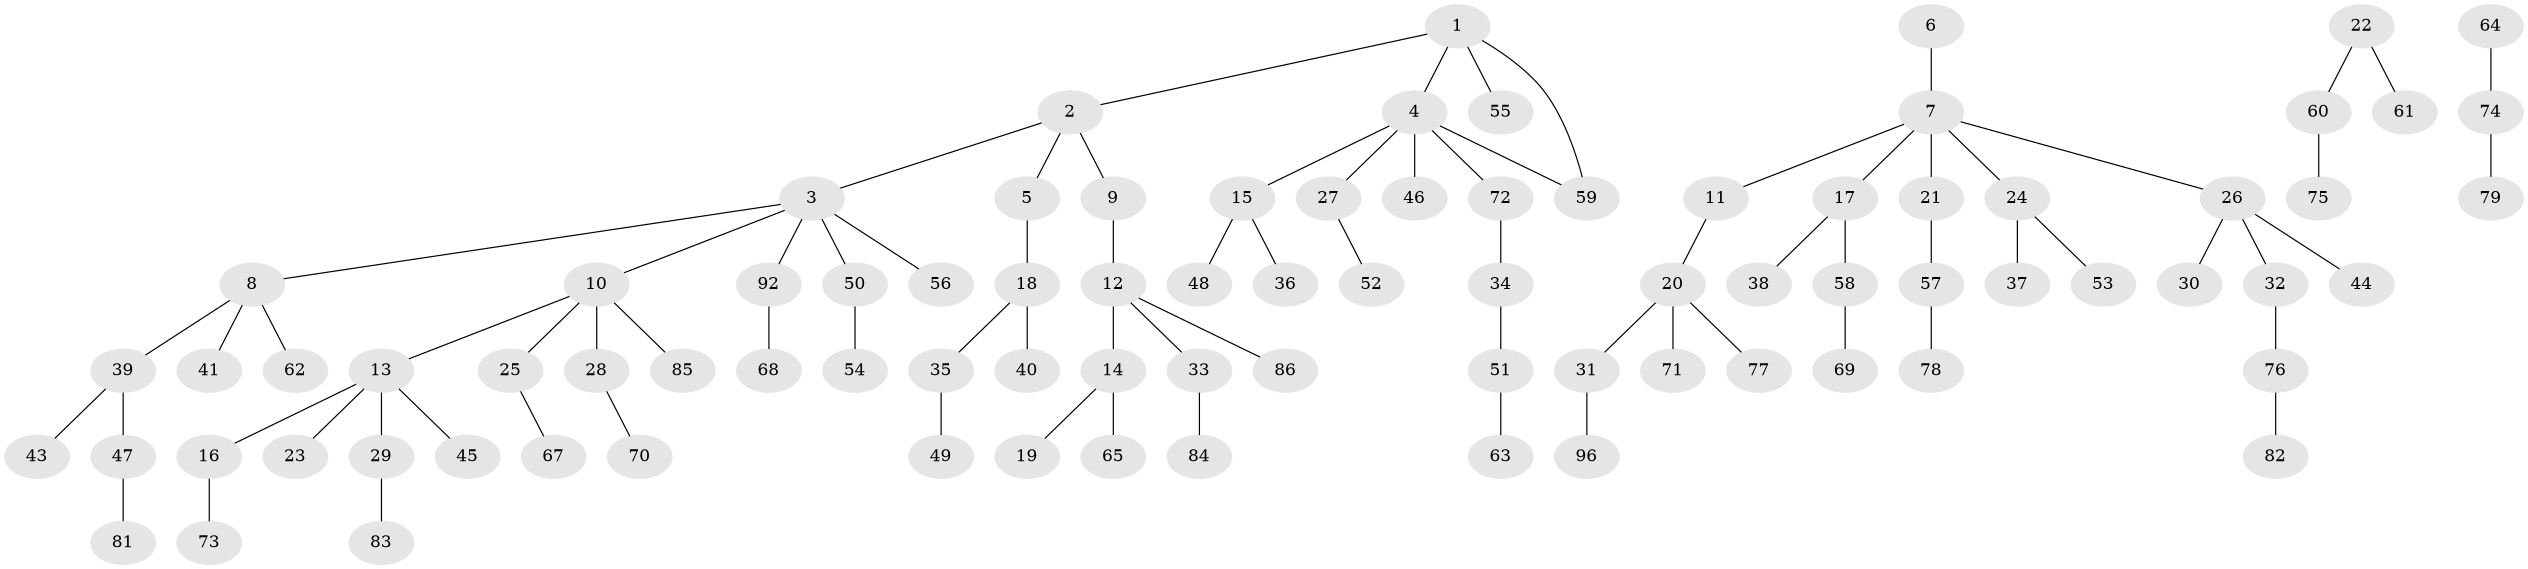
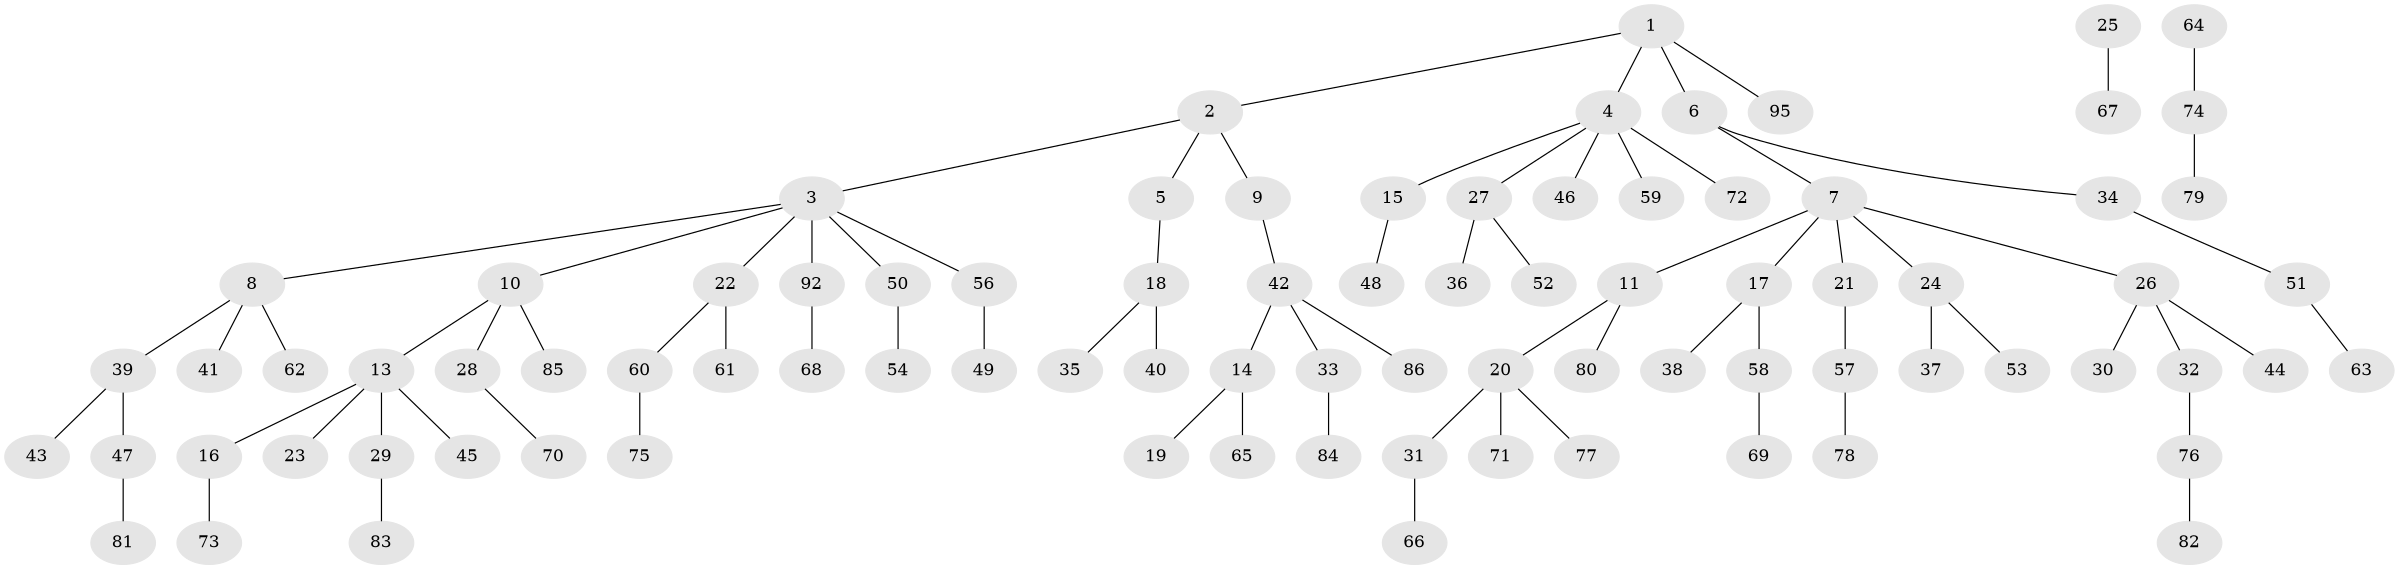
edge "1" -- "59": now "1" -- "6"
node "55": label "55" -> "95"
edge "3" -- "22": added
edge "15" -- "36": now "27" -- "36"
edge "72" -- "34": now "6" -- "34"
node "12": label "12" -> "42"
edge "10" -- "25": removed
node "80": added
edge "35" -- "49": now "56" -- "49"
node "96": label "96" -> "66"
